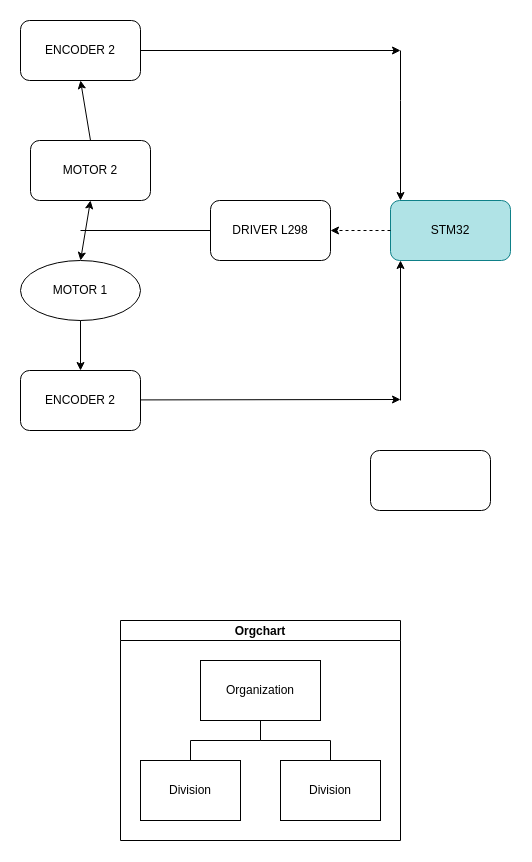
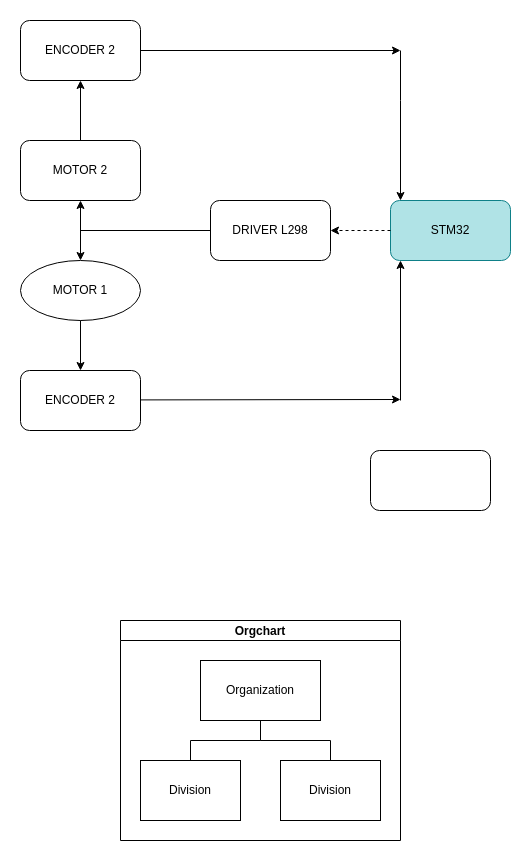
node "MOTOR 2": moved (91, 171) -> (81, 171)
